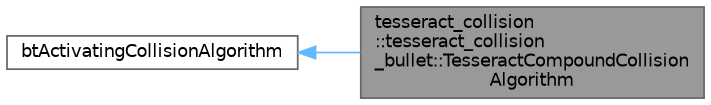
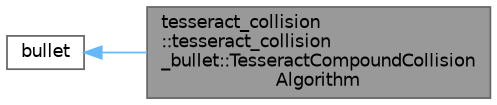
node "btActivatingCollisionAlgorithm": label "btActivatingCollisionAlgorithm" -> "bullet"
